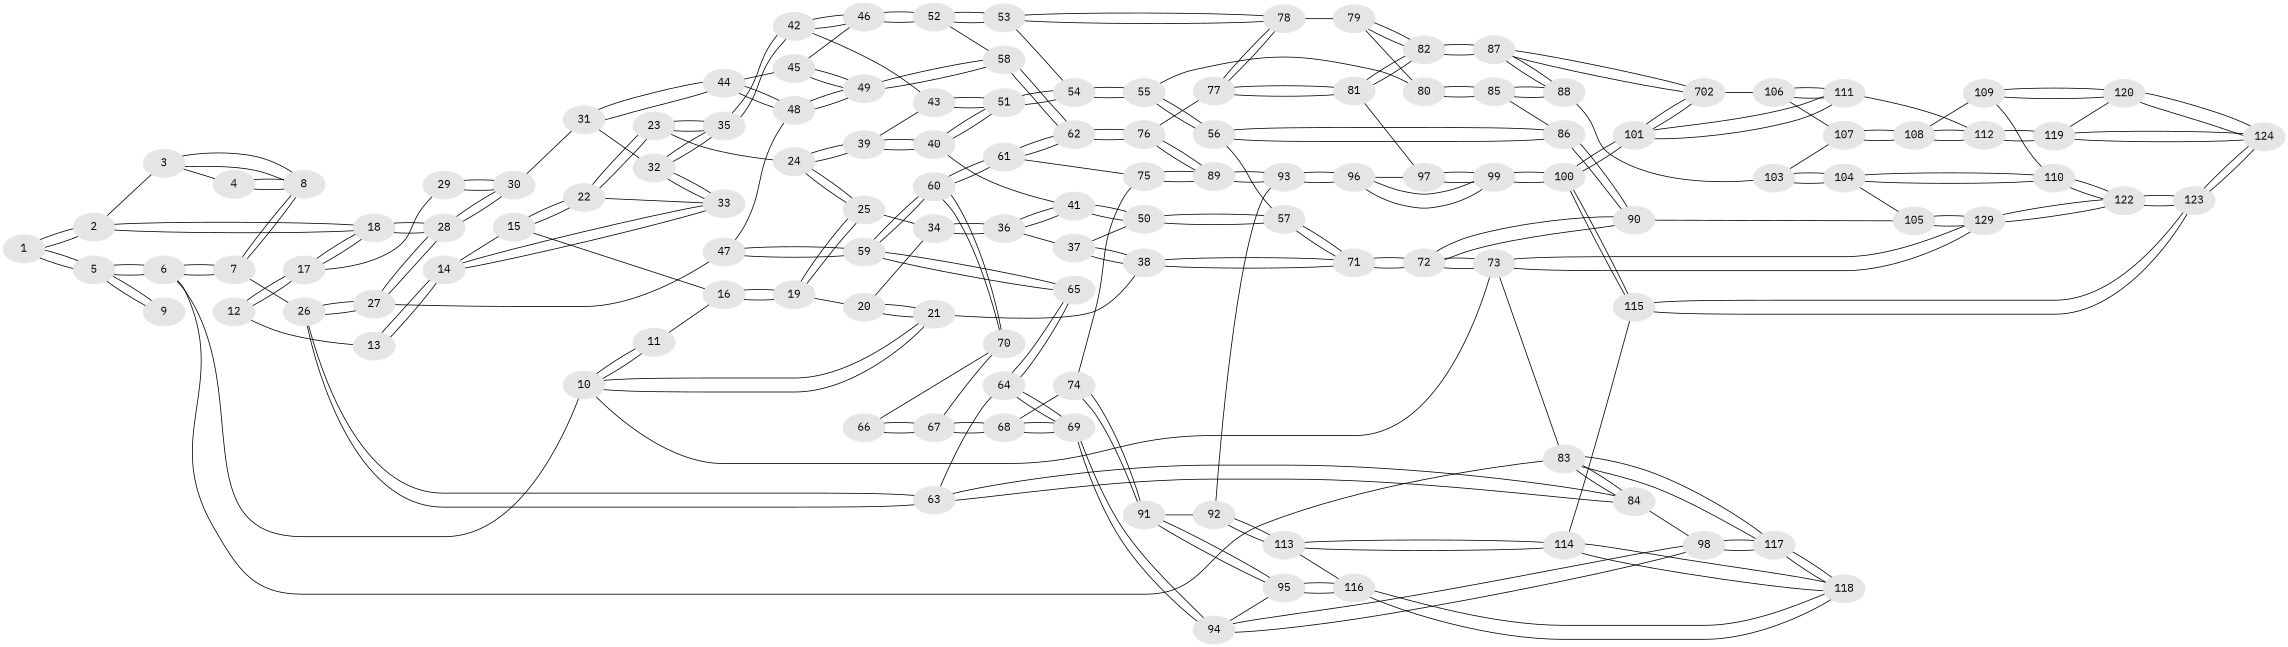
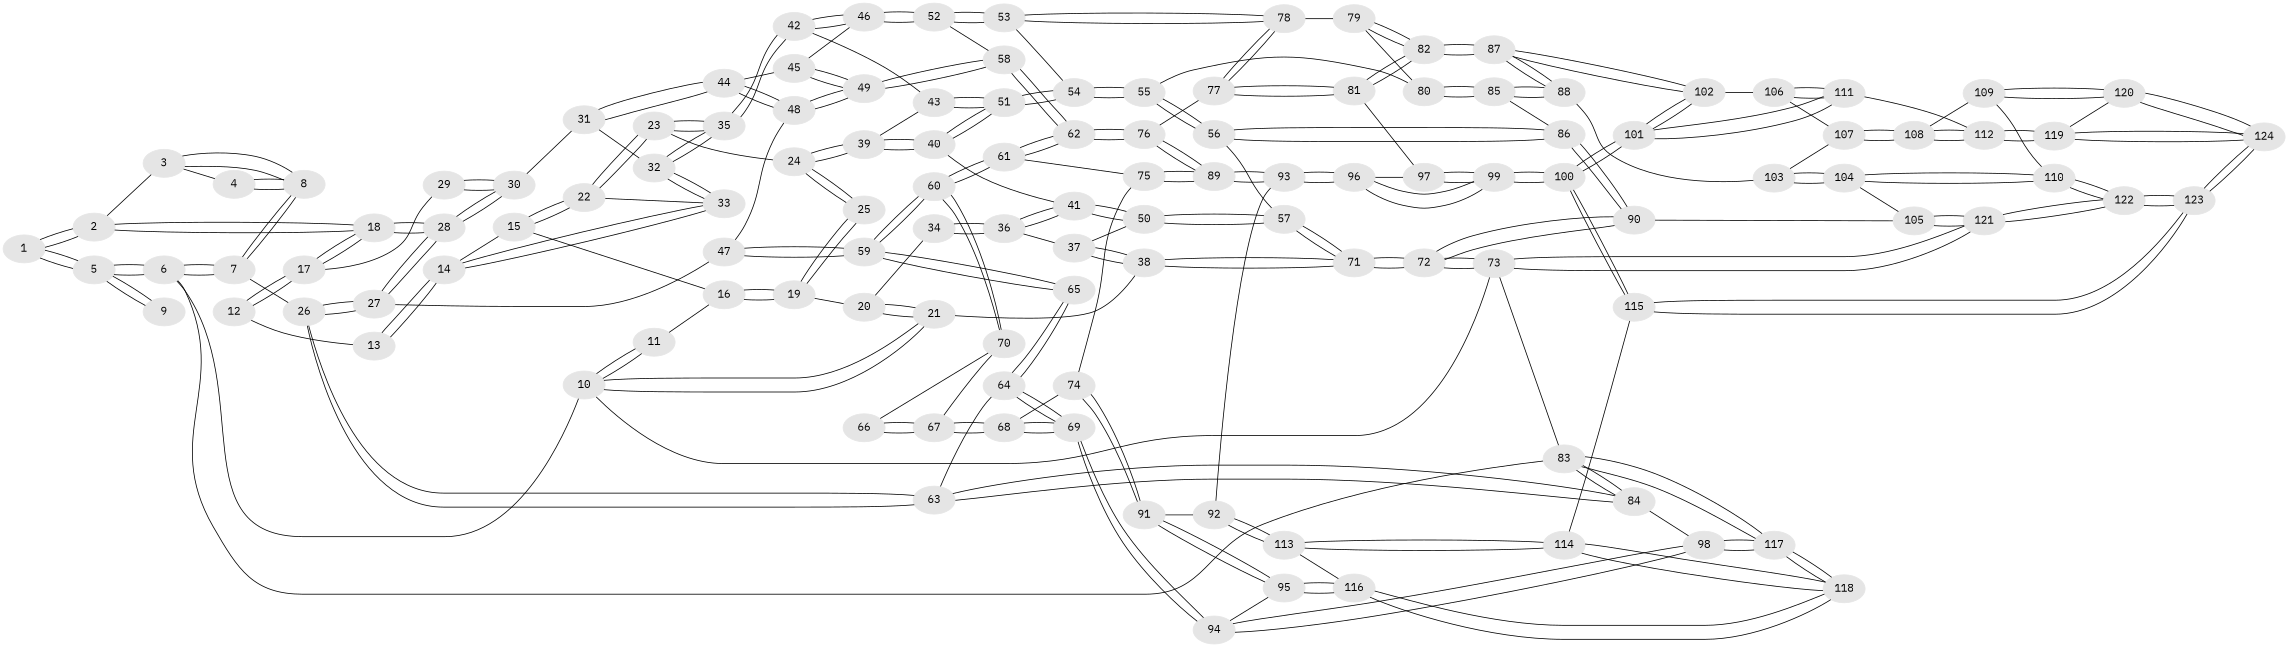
node "702": label "702" -> "102"
edge "25" -- "34": removed
node "129": label "129" -> "121"
